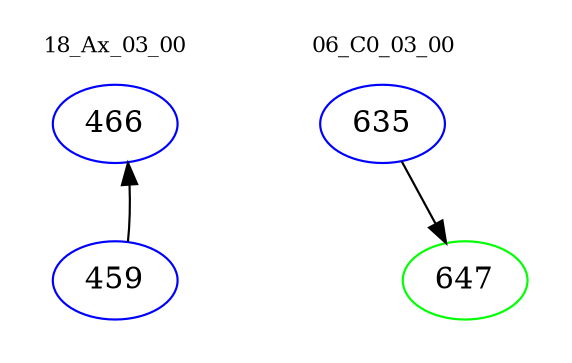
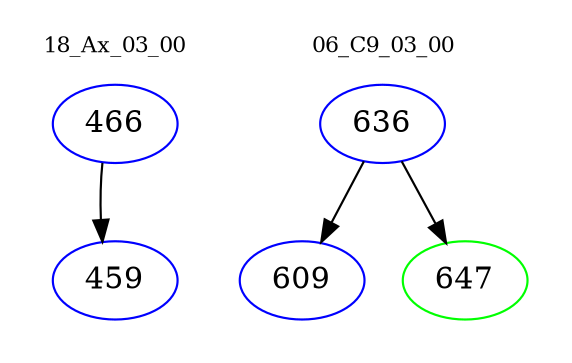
cluster "06_C0_03_00": label "06_C0_03_00" -> "06_C9_03_00"
node "635": label "635" -> "636"
edge "459" -> "466": reversed
node "609": added
